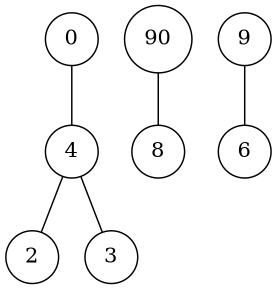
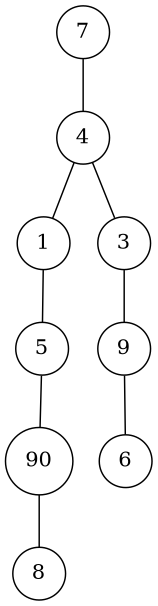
node "0": label "0" -> "7"
node "2": label "2" -> "1"
edge "3" -- "9": added
node "5": added
